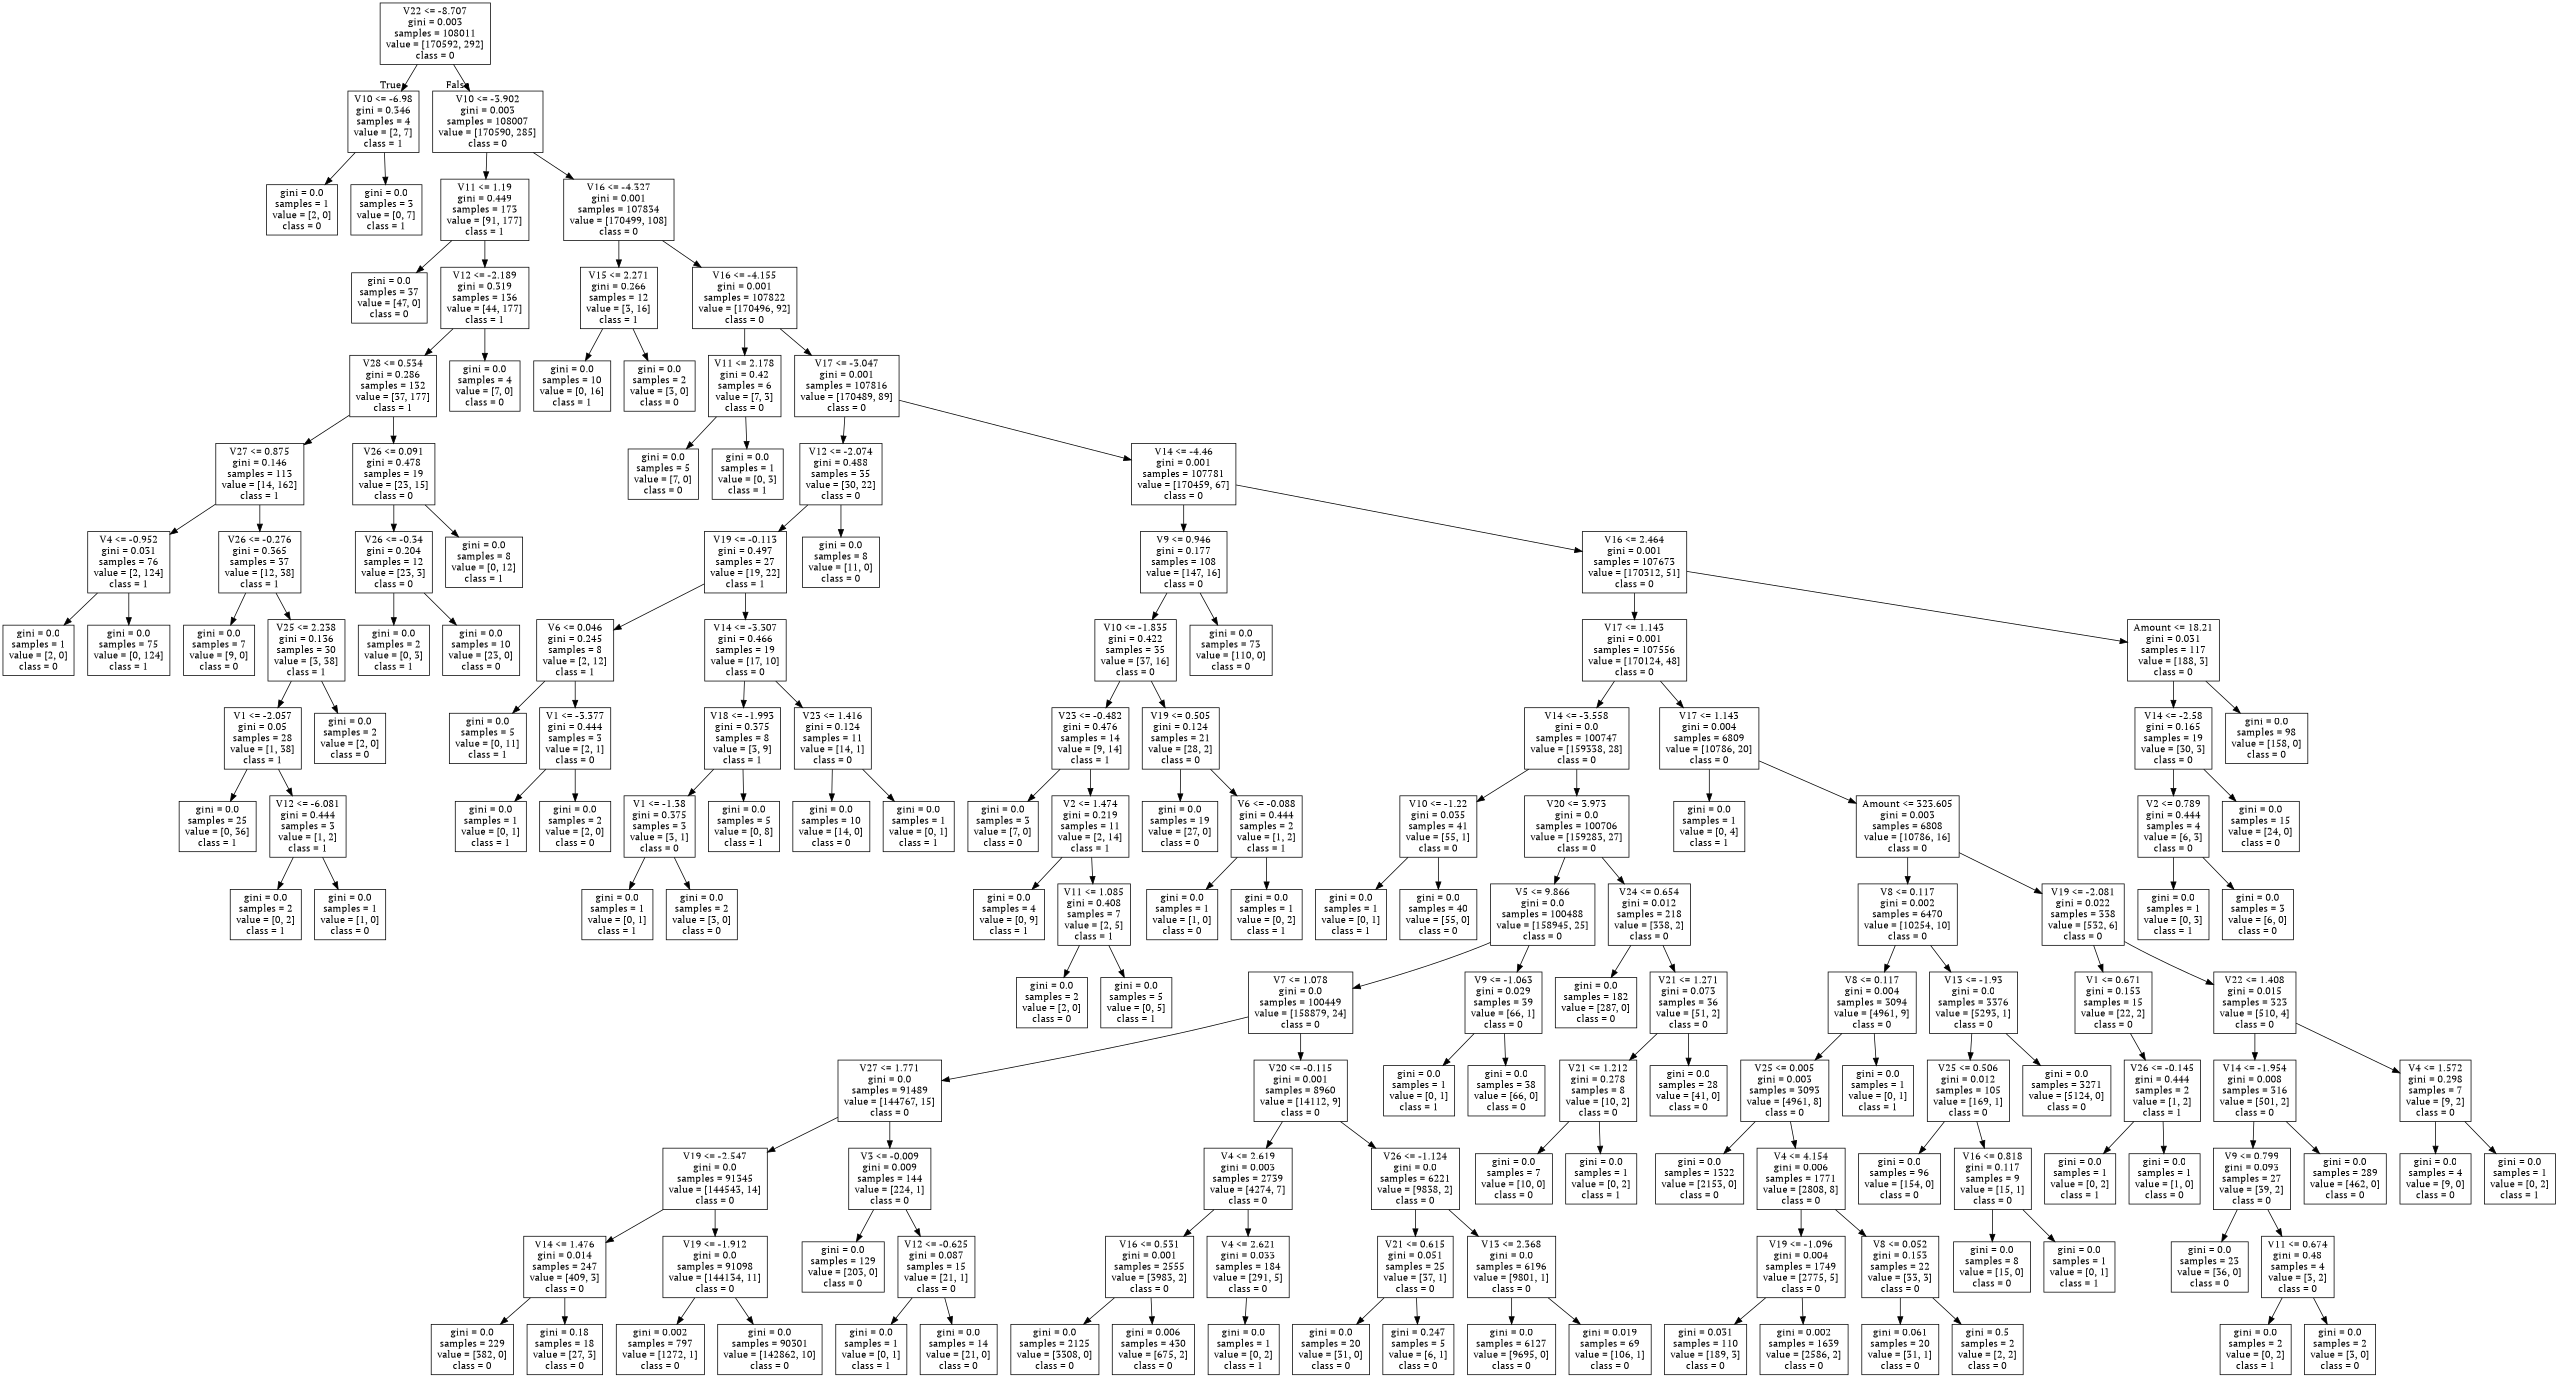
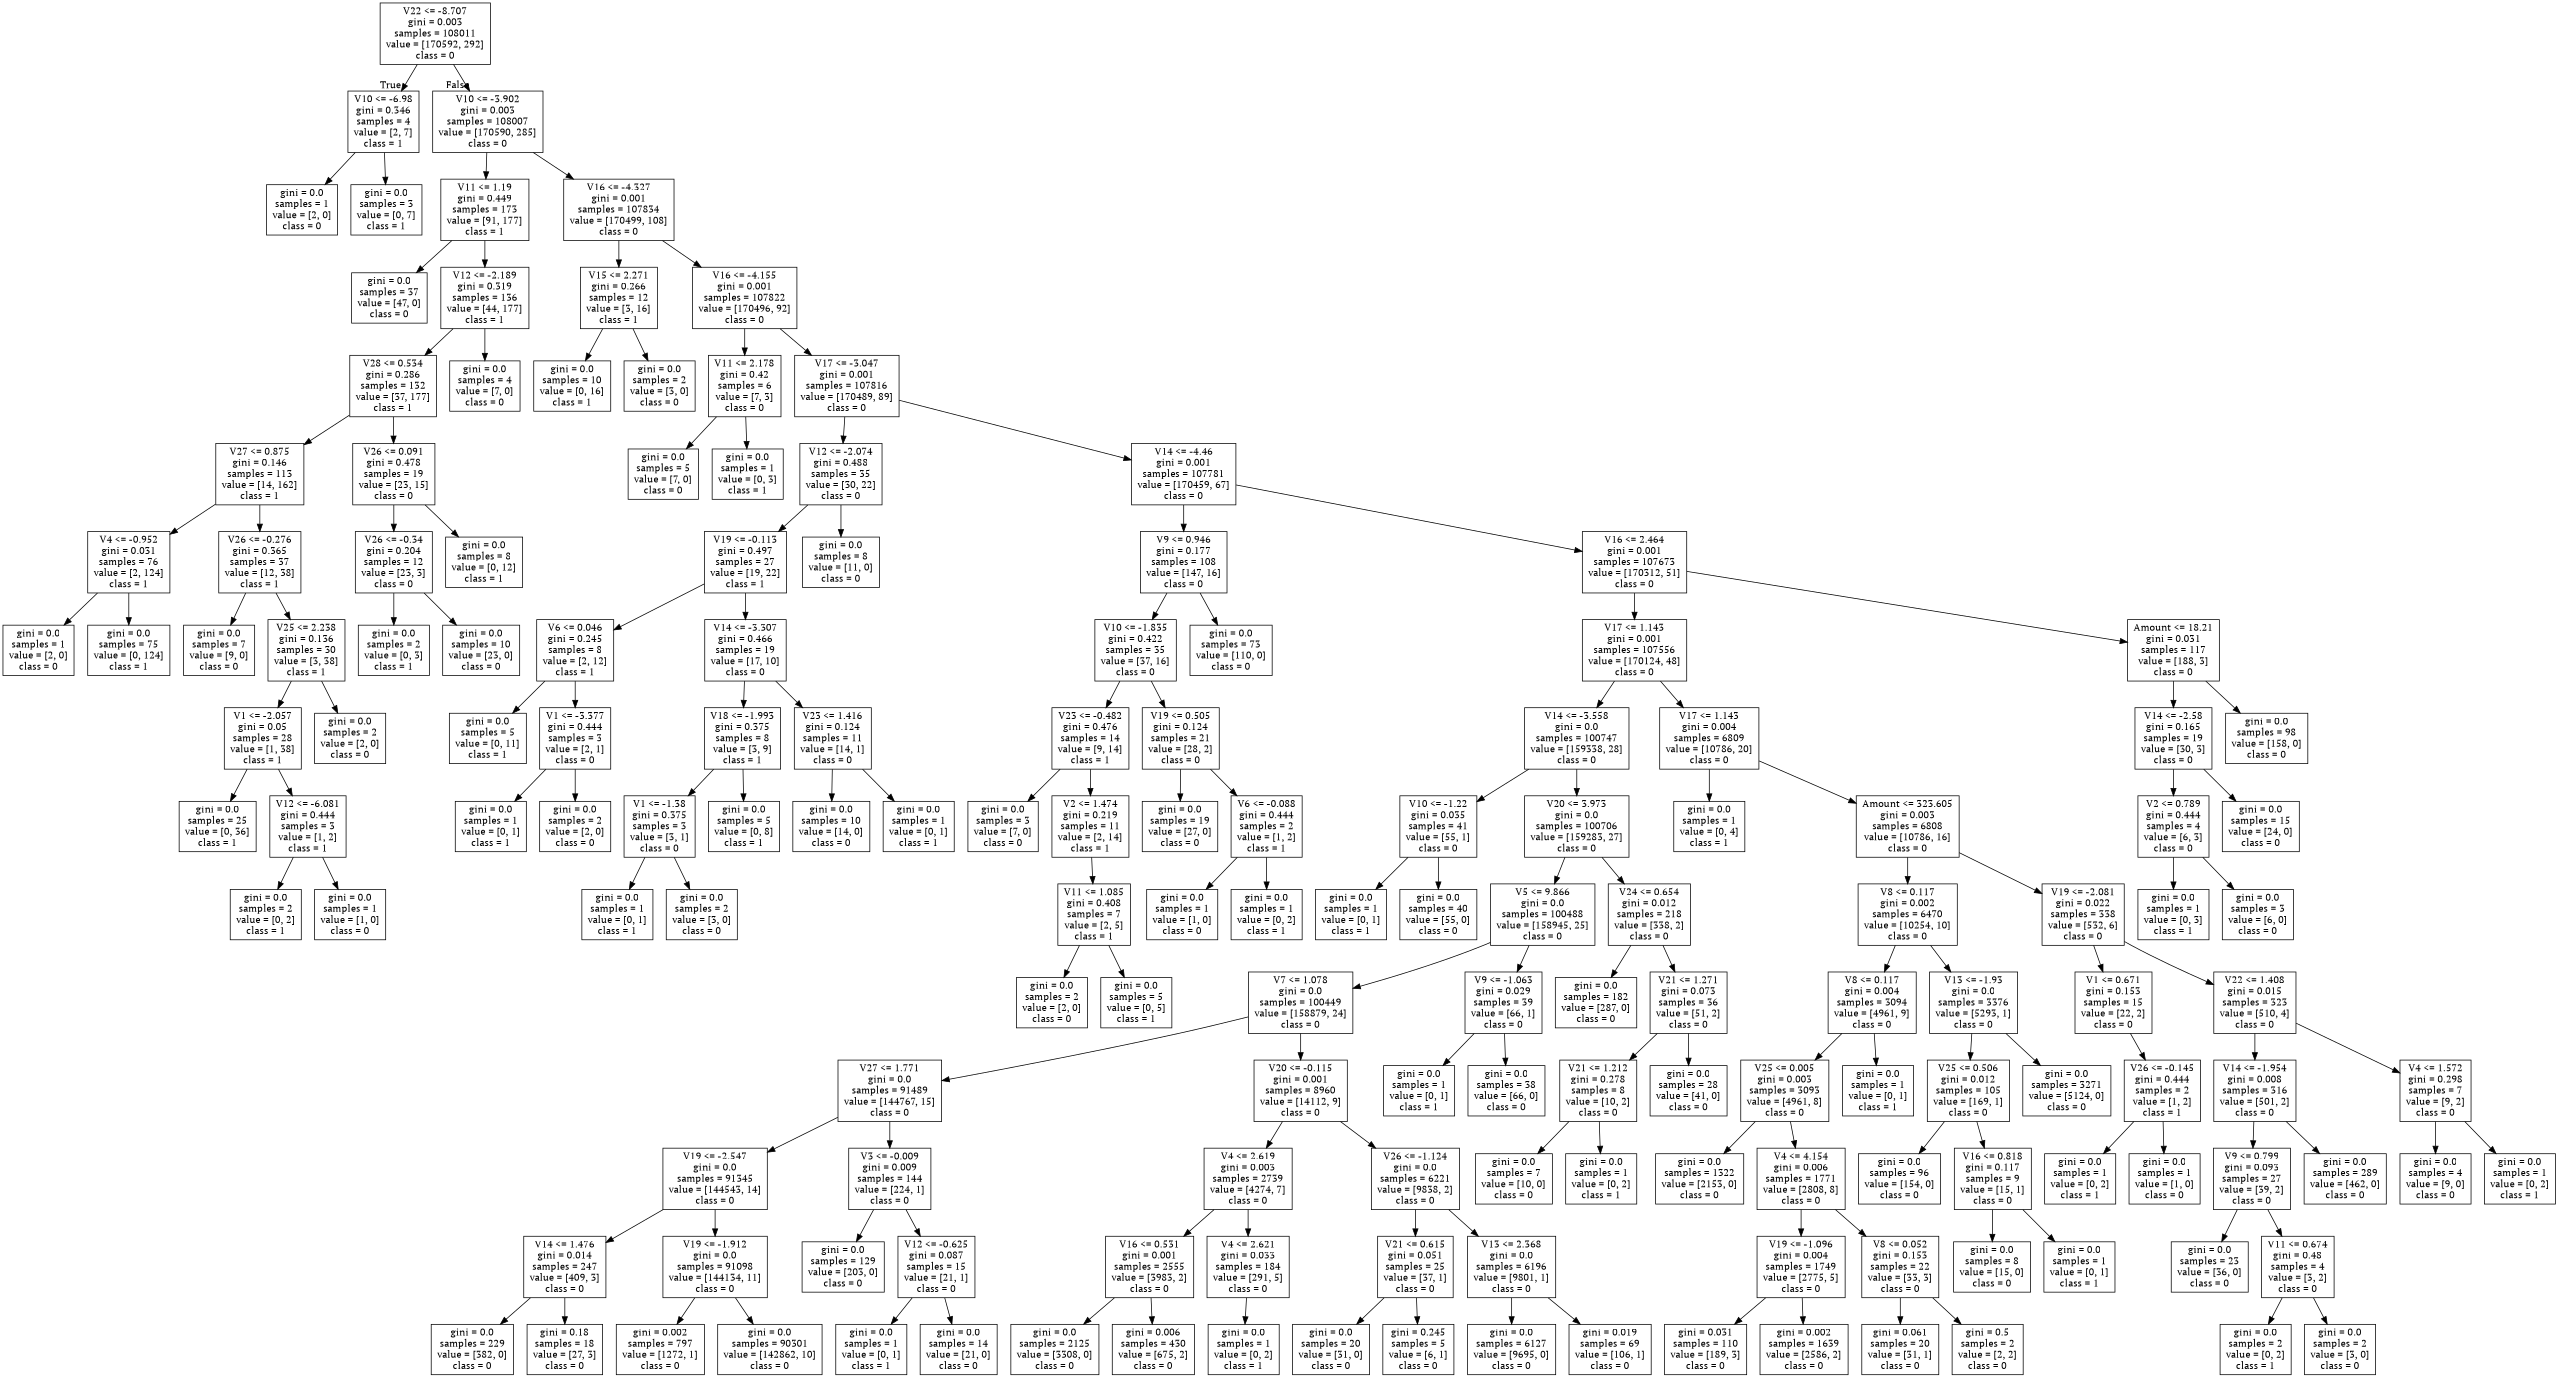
node "gini = 0.0 samples = 4 value = [0, 9] class = 1": removed
node "gini = 0.247 samples = 5 value = [6, 1] class = 0": label "gini = 0.247 samples = 5 value = [6, 1] class = 0" -> "gini = 0.245 samples = 5 value = [6, 1] class = 0"
